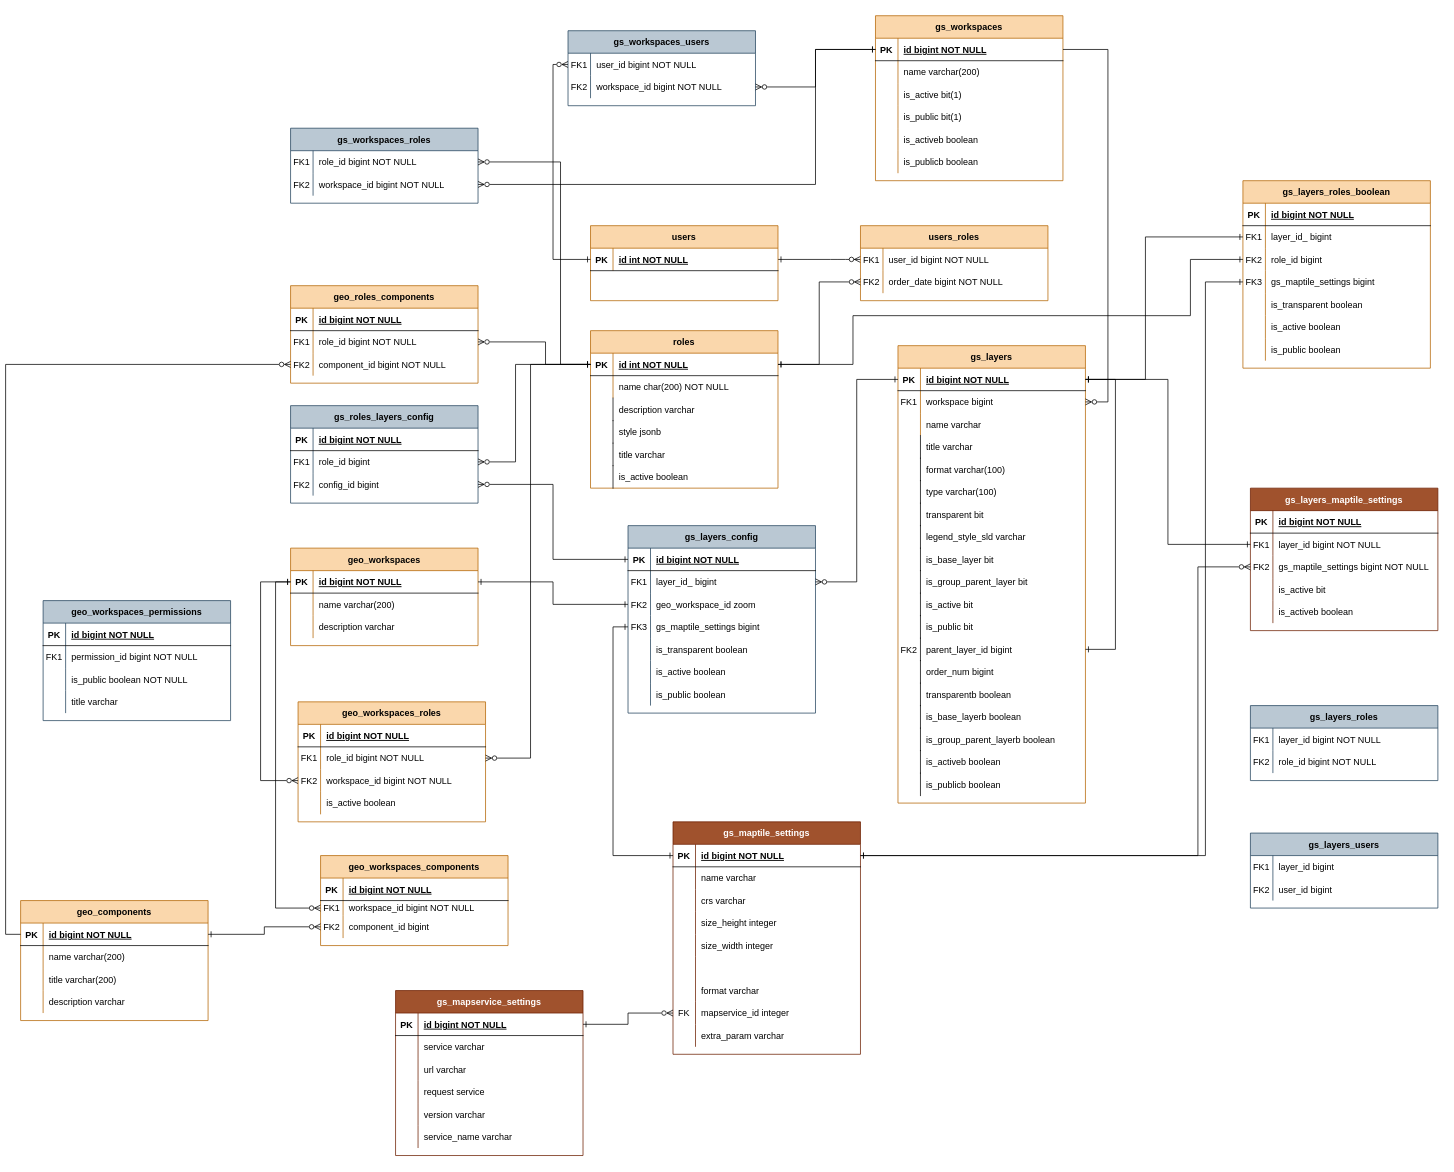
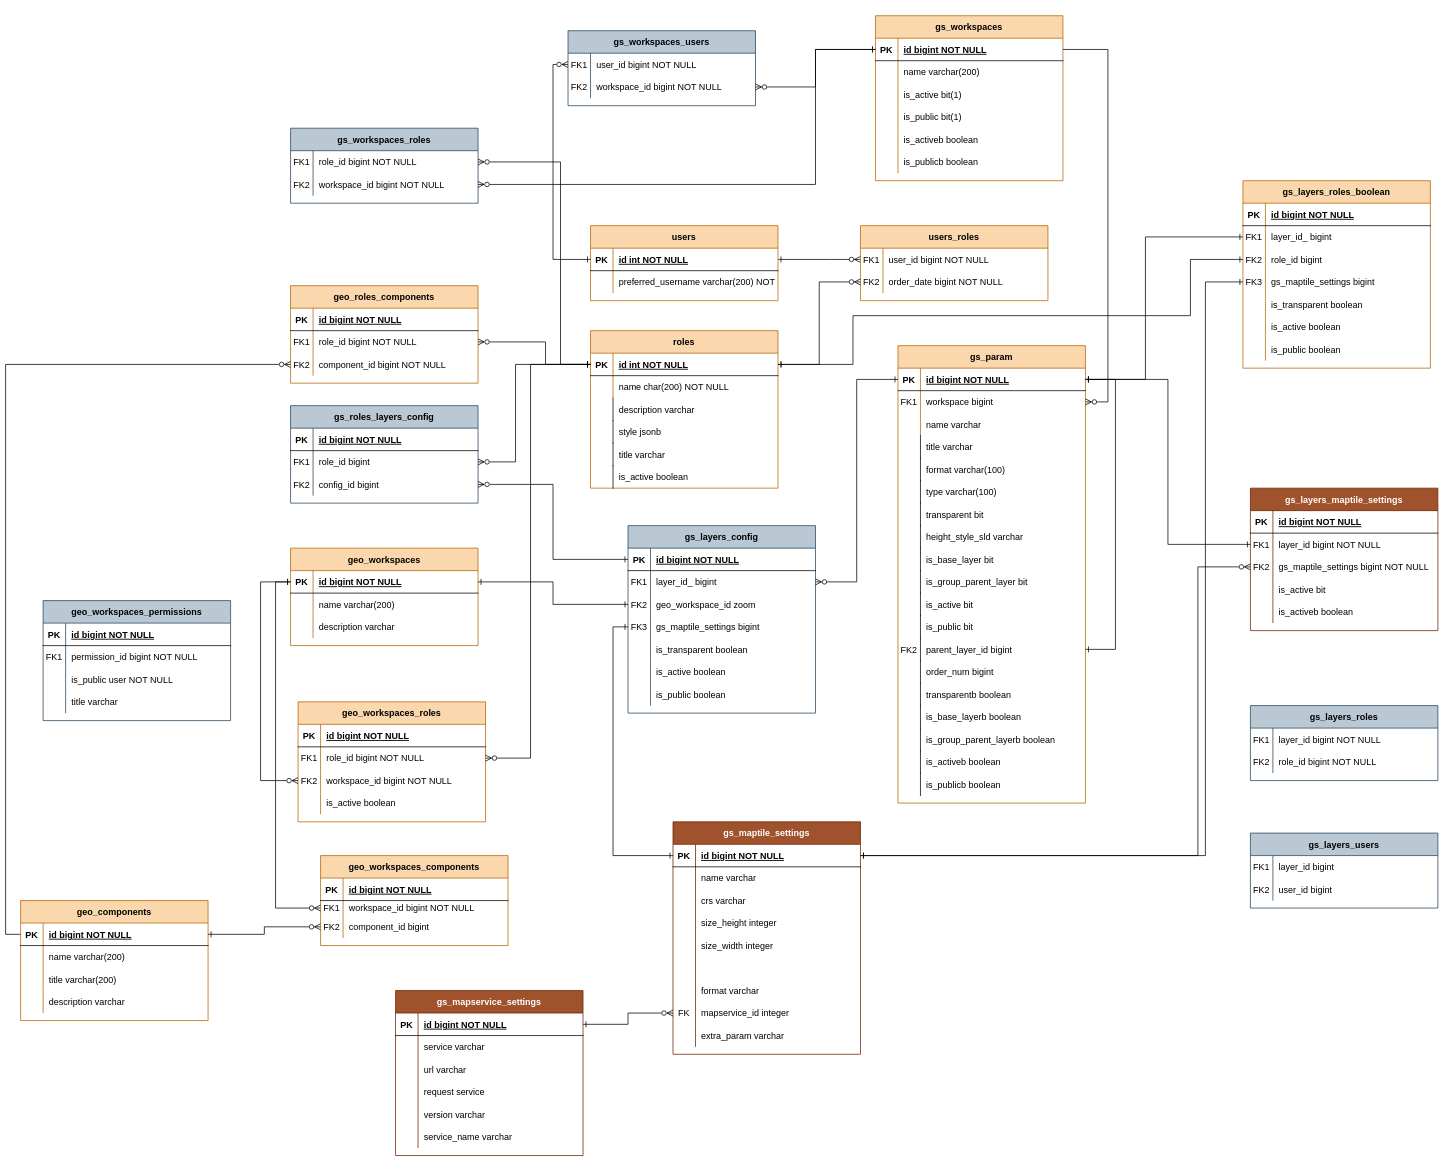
node "preferred_username varchar(200) NOT NULL": added
node "gs_layers": label "gs_layers" -> "gs_param"
node "legend_style_sld varchar": label "legend_style_sld varchar" -> "height_style_sld varchar"
node "is_public boolean NOT NULL": label "is_public boolean NOT NULL" -> "is_public user NOT NULL"
